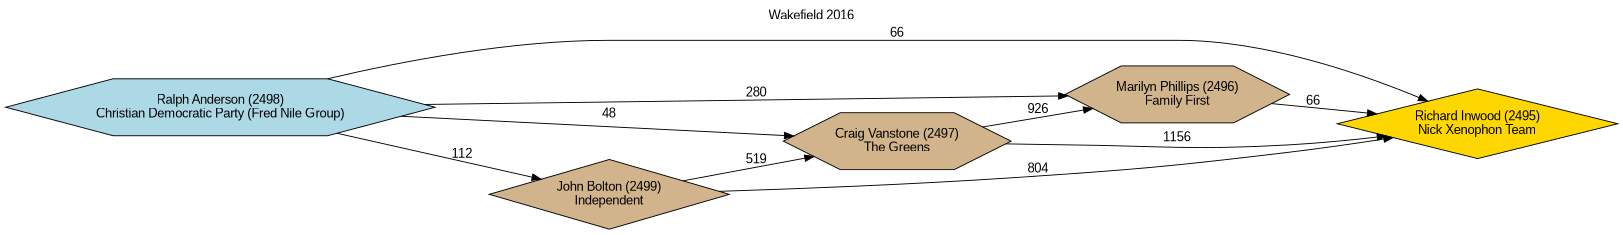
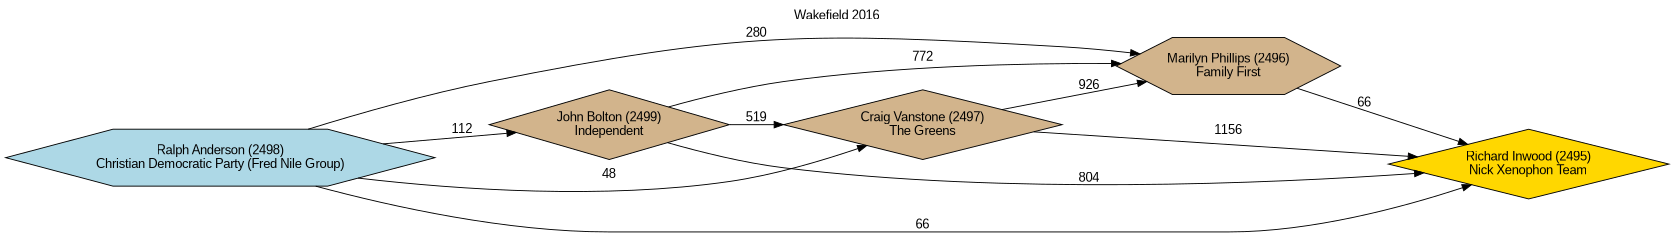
edge "John Bolton (2499) Independent" -> "Marilyn Phillips (2496) Family First": added, label "772"
node "Craig Vanstone (2497) The Greens": shape hexagon -> diamond
